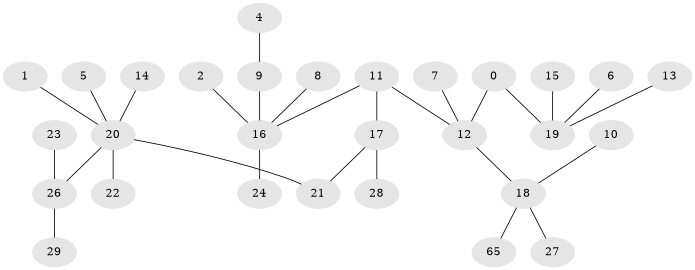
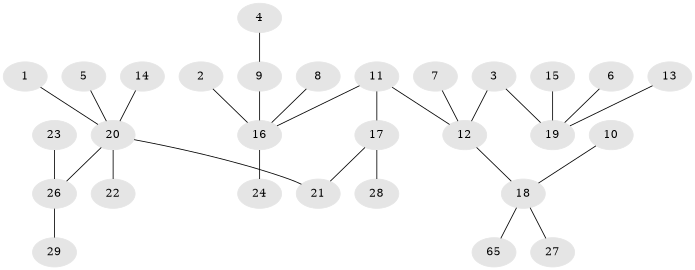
node "0": label "0" -> "3"
